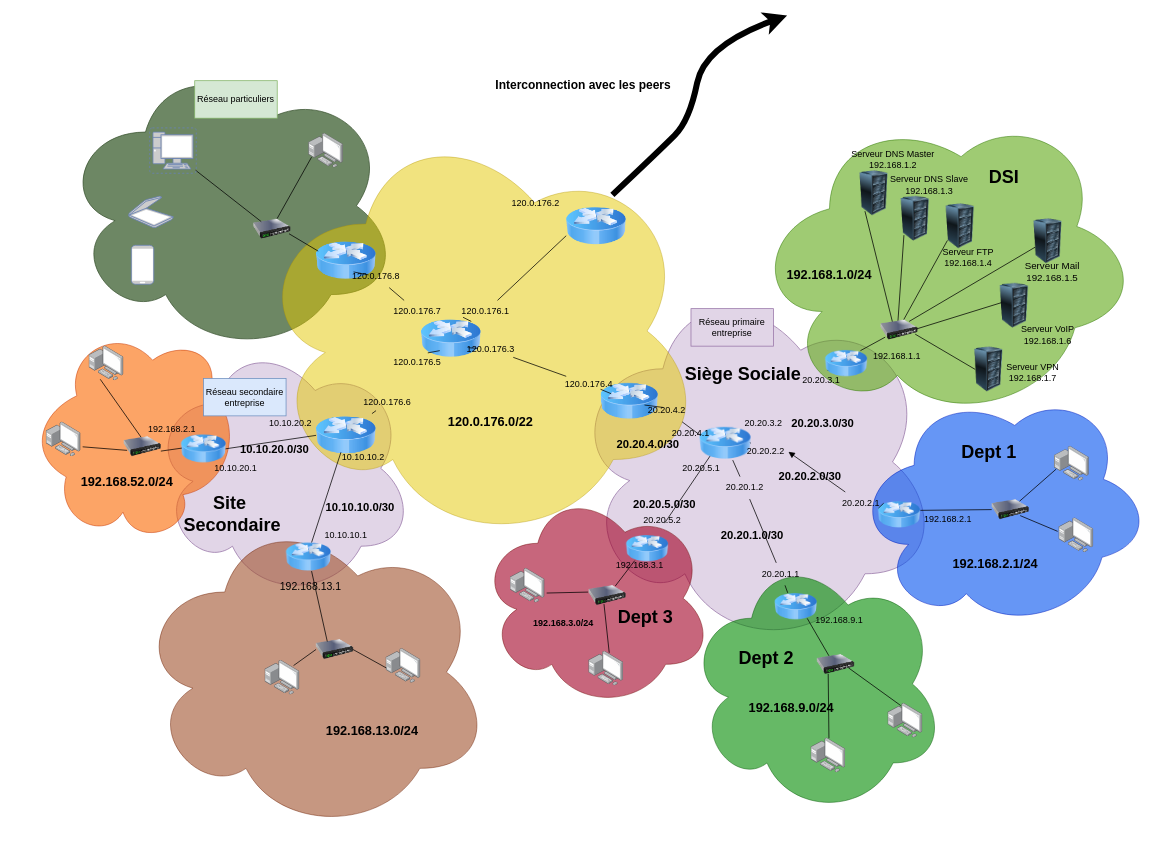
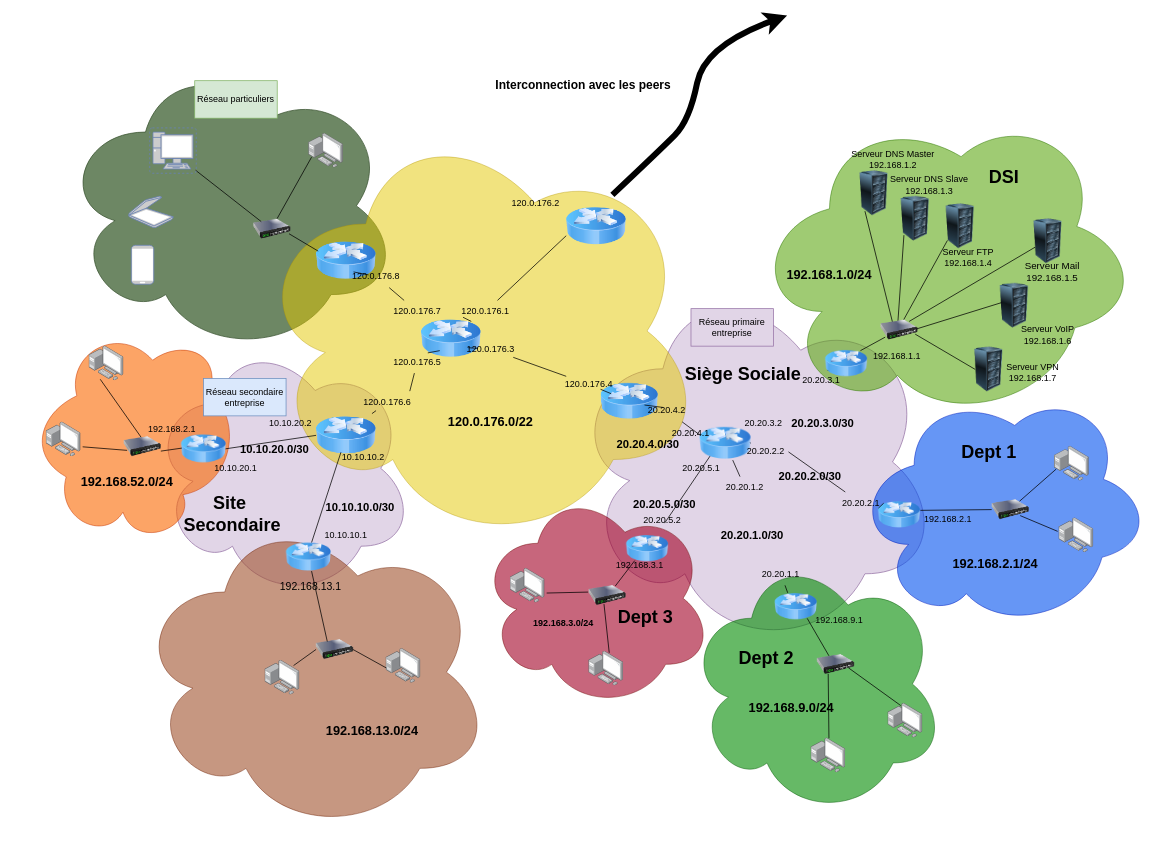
edge "120.0.176.5" -- "120.0.176.6": added
edge "20.20.2.1" -> "20.20.2.2": arrowhead block -> none
edge "20.20.1.2" -- "20.20.1.1": removed
